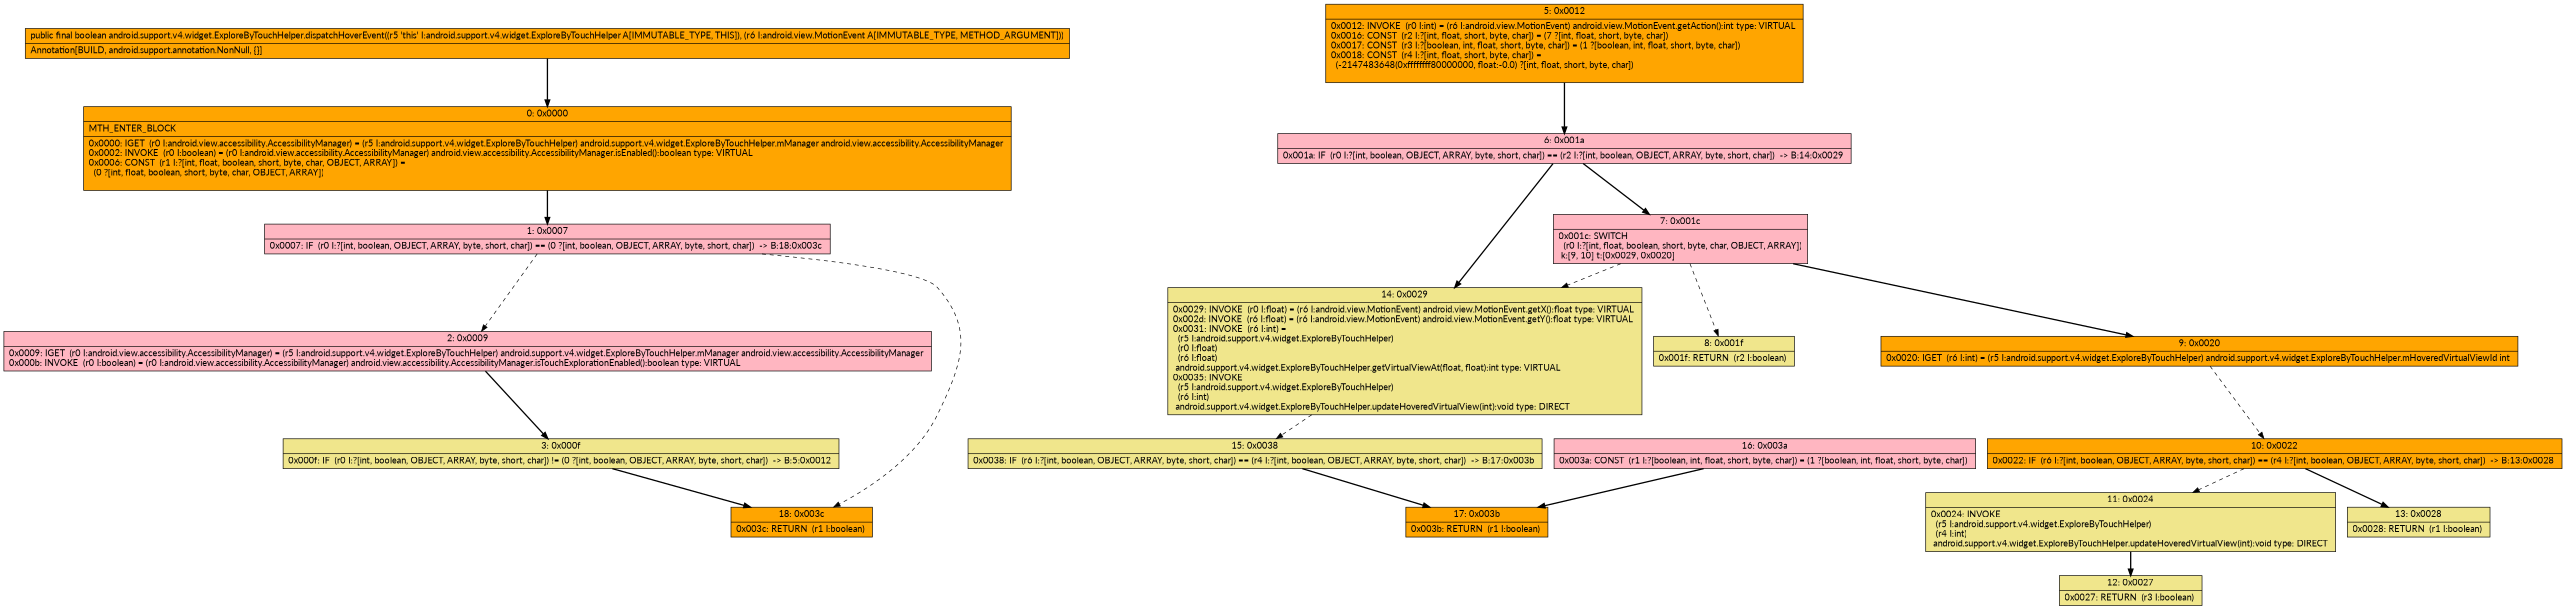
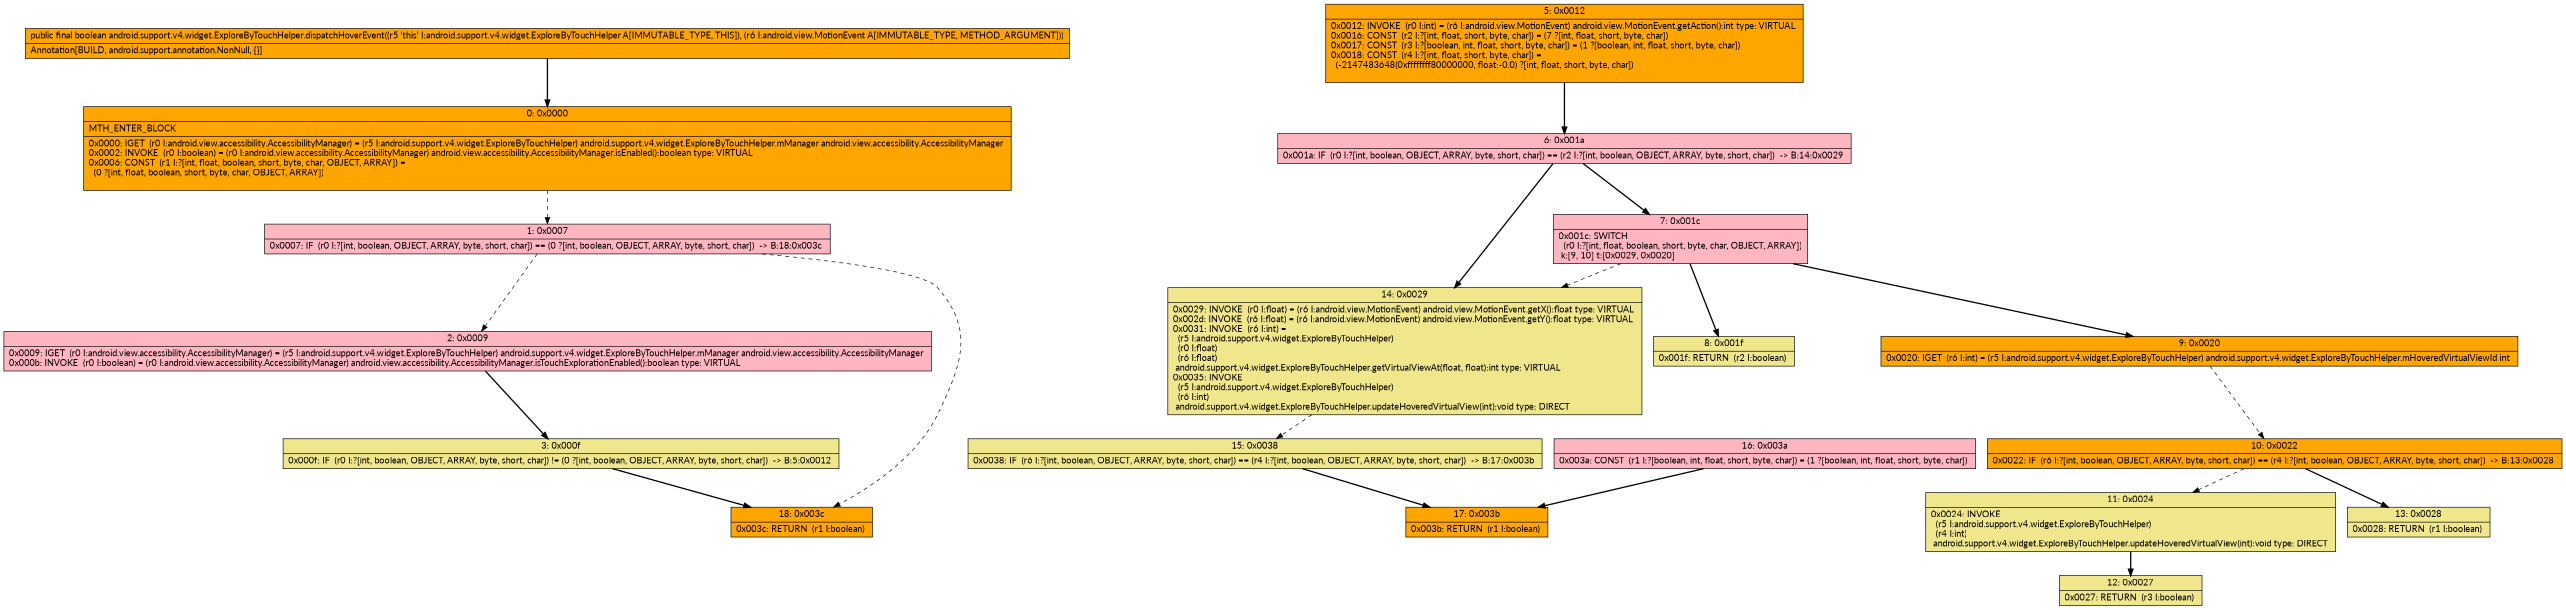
edge "0: 0x0000" -> "1: 0x0007": style bold -> dashed
edge "7: 0x001c" -> "8: 0x001f": style dashed -> bold
